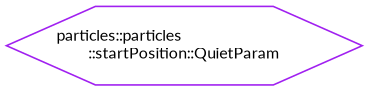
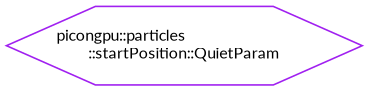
node "particles::particles ::startPosition::QuietParam": label "particles::particles ::startPosition::QuietParam" -> "picongpu::particles ::startPosition::QuietParam"
